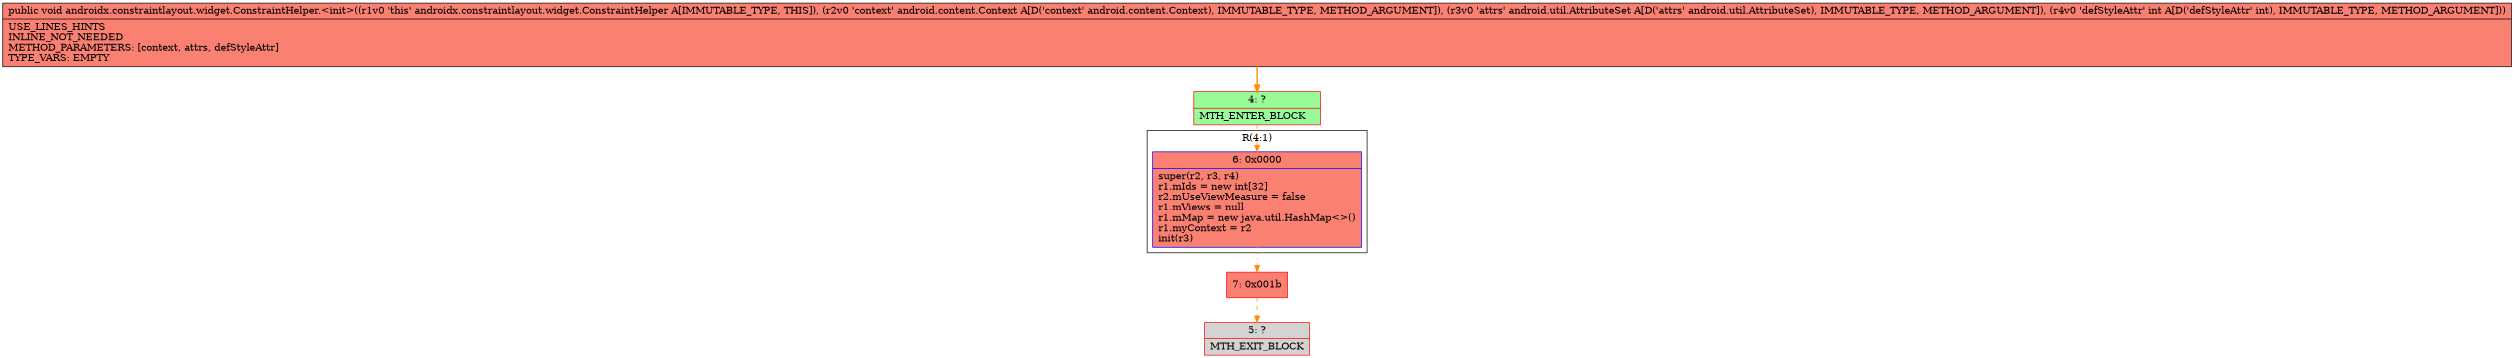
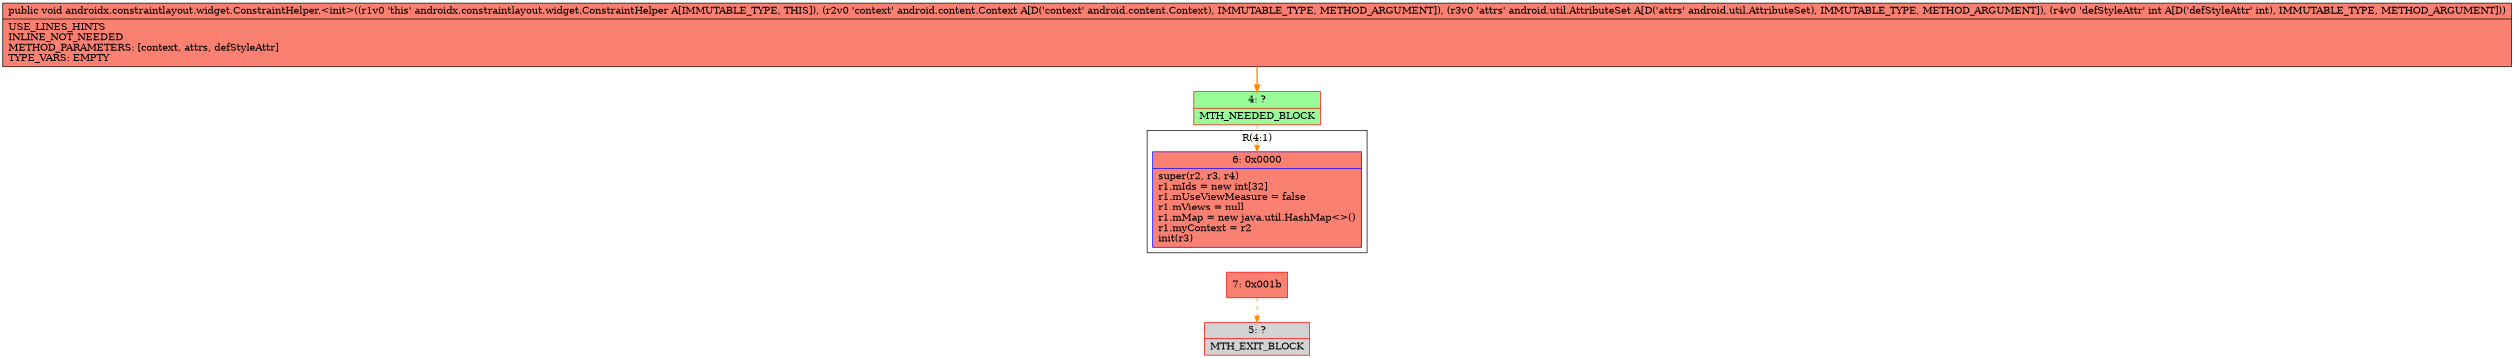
node "4: ?": text "MTH_ENTER_BLOCK" -> "MTH_NEEDED_BLOCK"
node "6: 0x0000": text "r2.mUseViewMeasure = false" -> "r1.mUseViewMeasure = false"
edge "6: 0x0000" -> "7: 0x001b": removed
